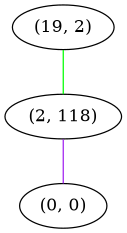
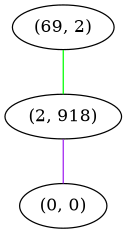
node "(19, 2)": label "(19, 2)" -> "(69, 2)"
node "(2, 118)": label "(2, 118)" -> "(2, 918)"
